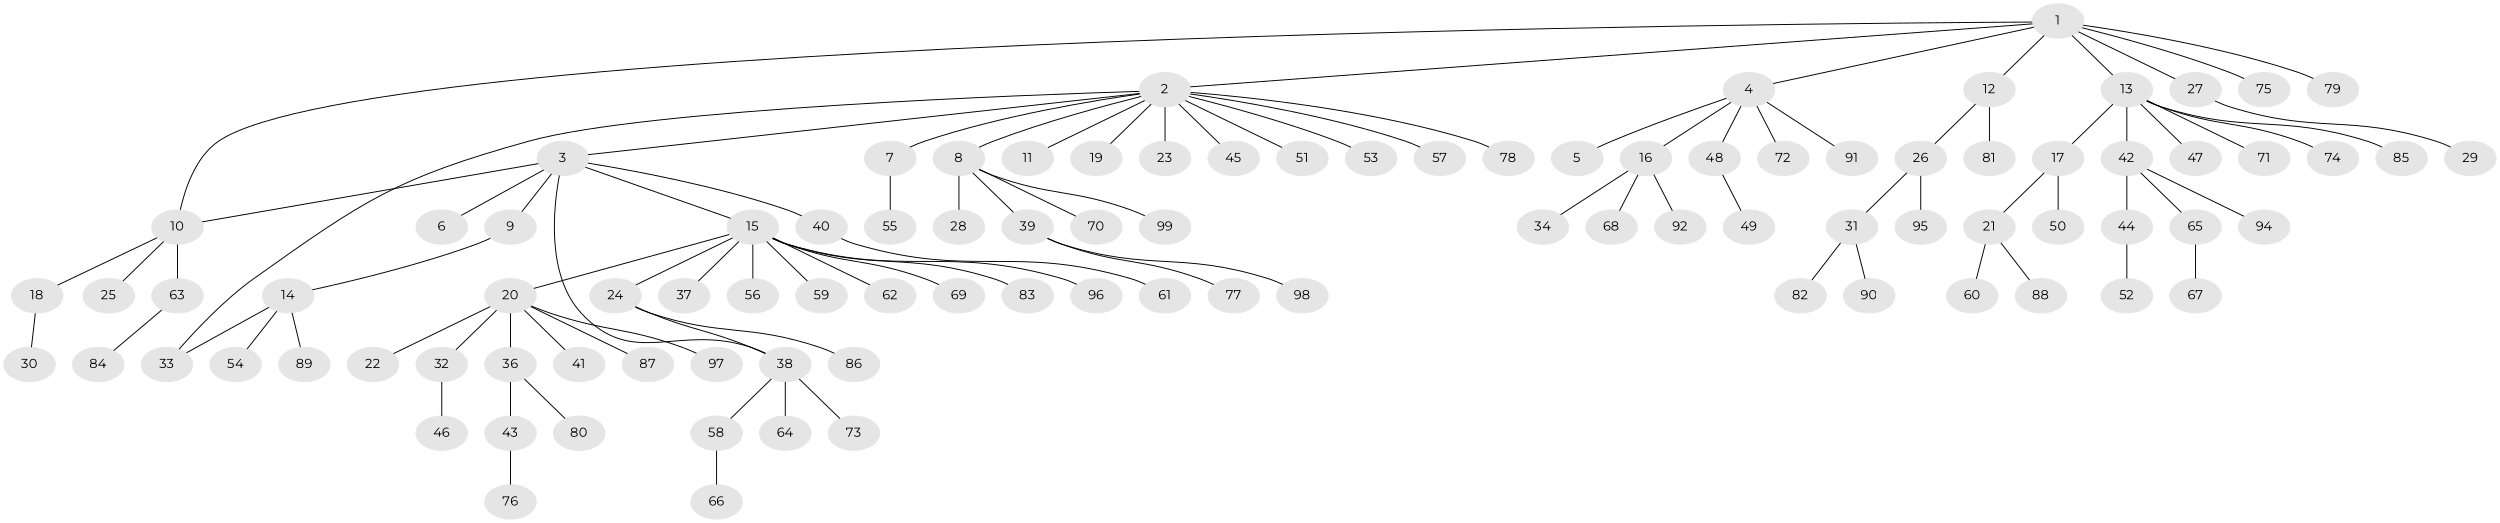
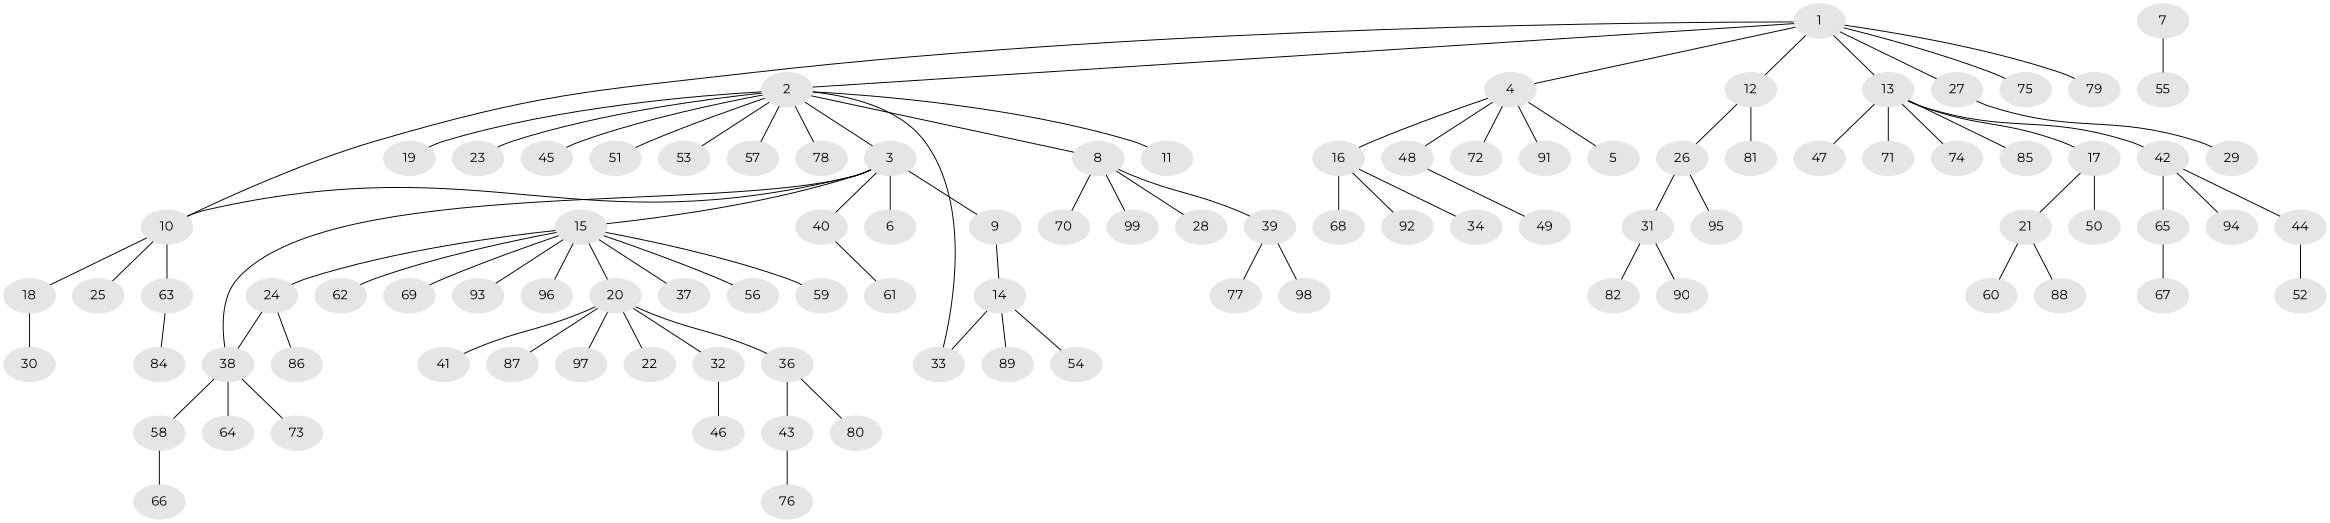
edge "2" -- "7": removed
node "83": label "83" -> "93"
